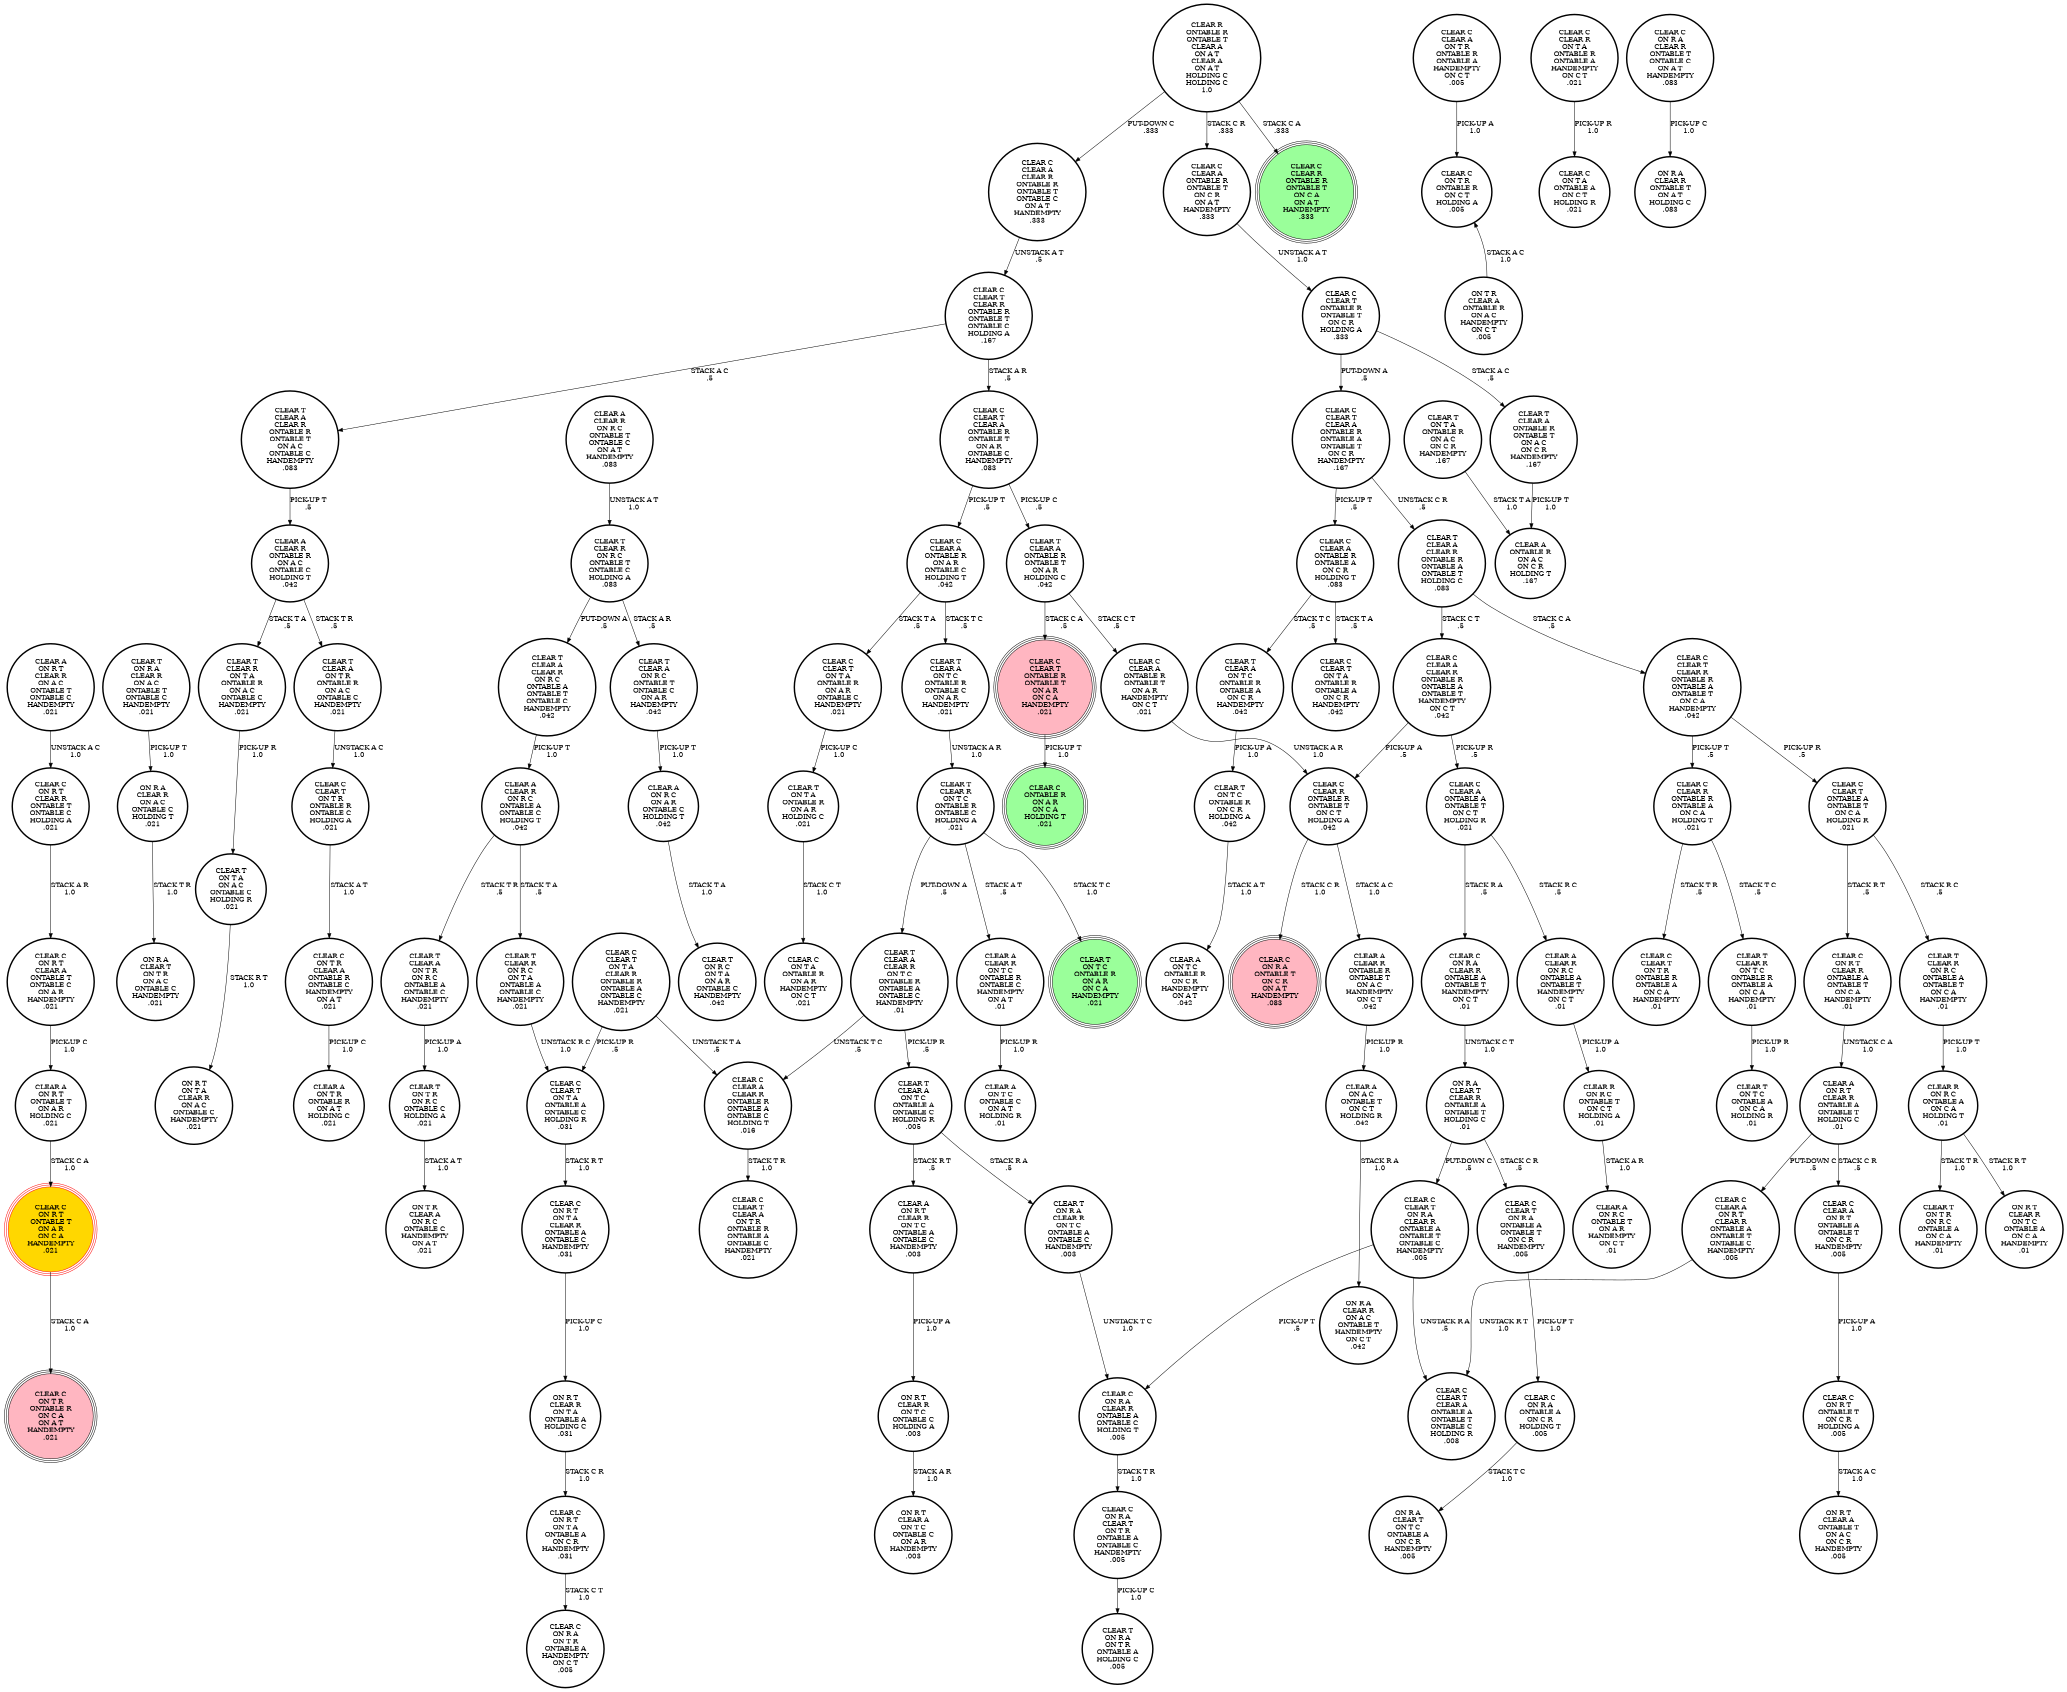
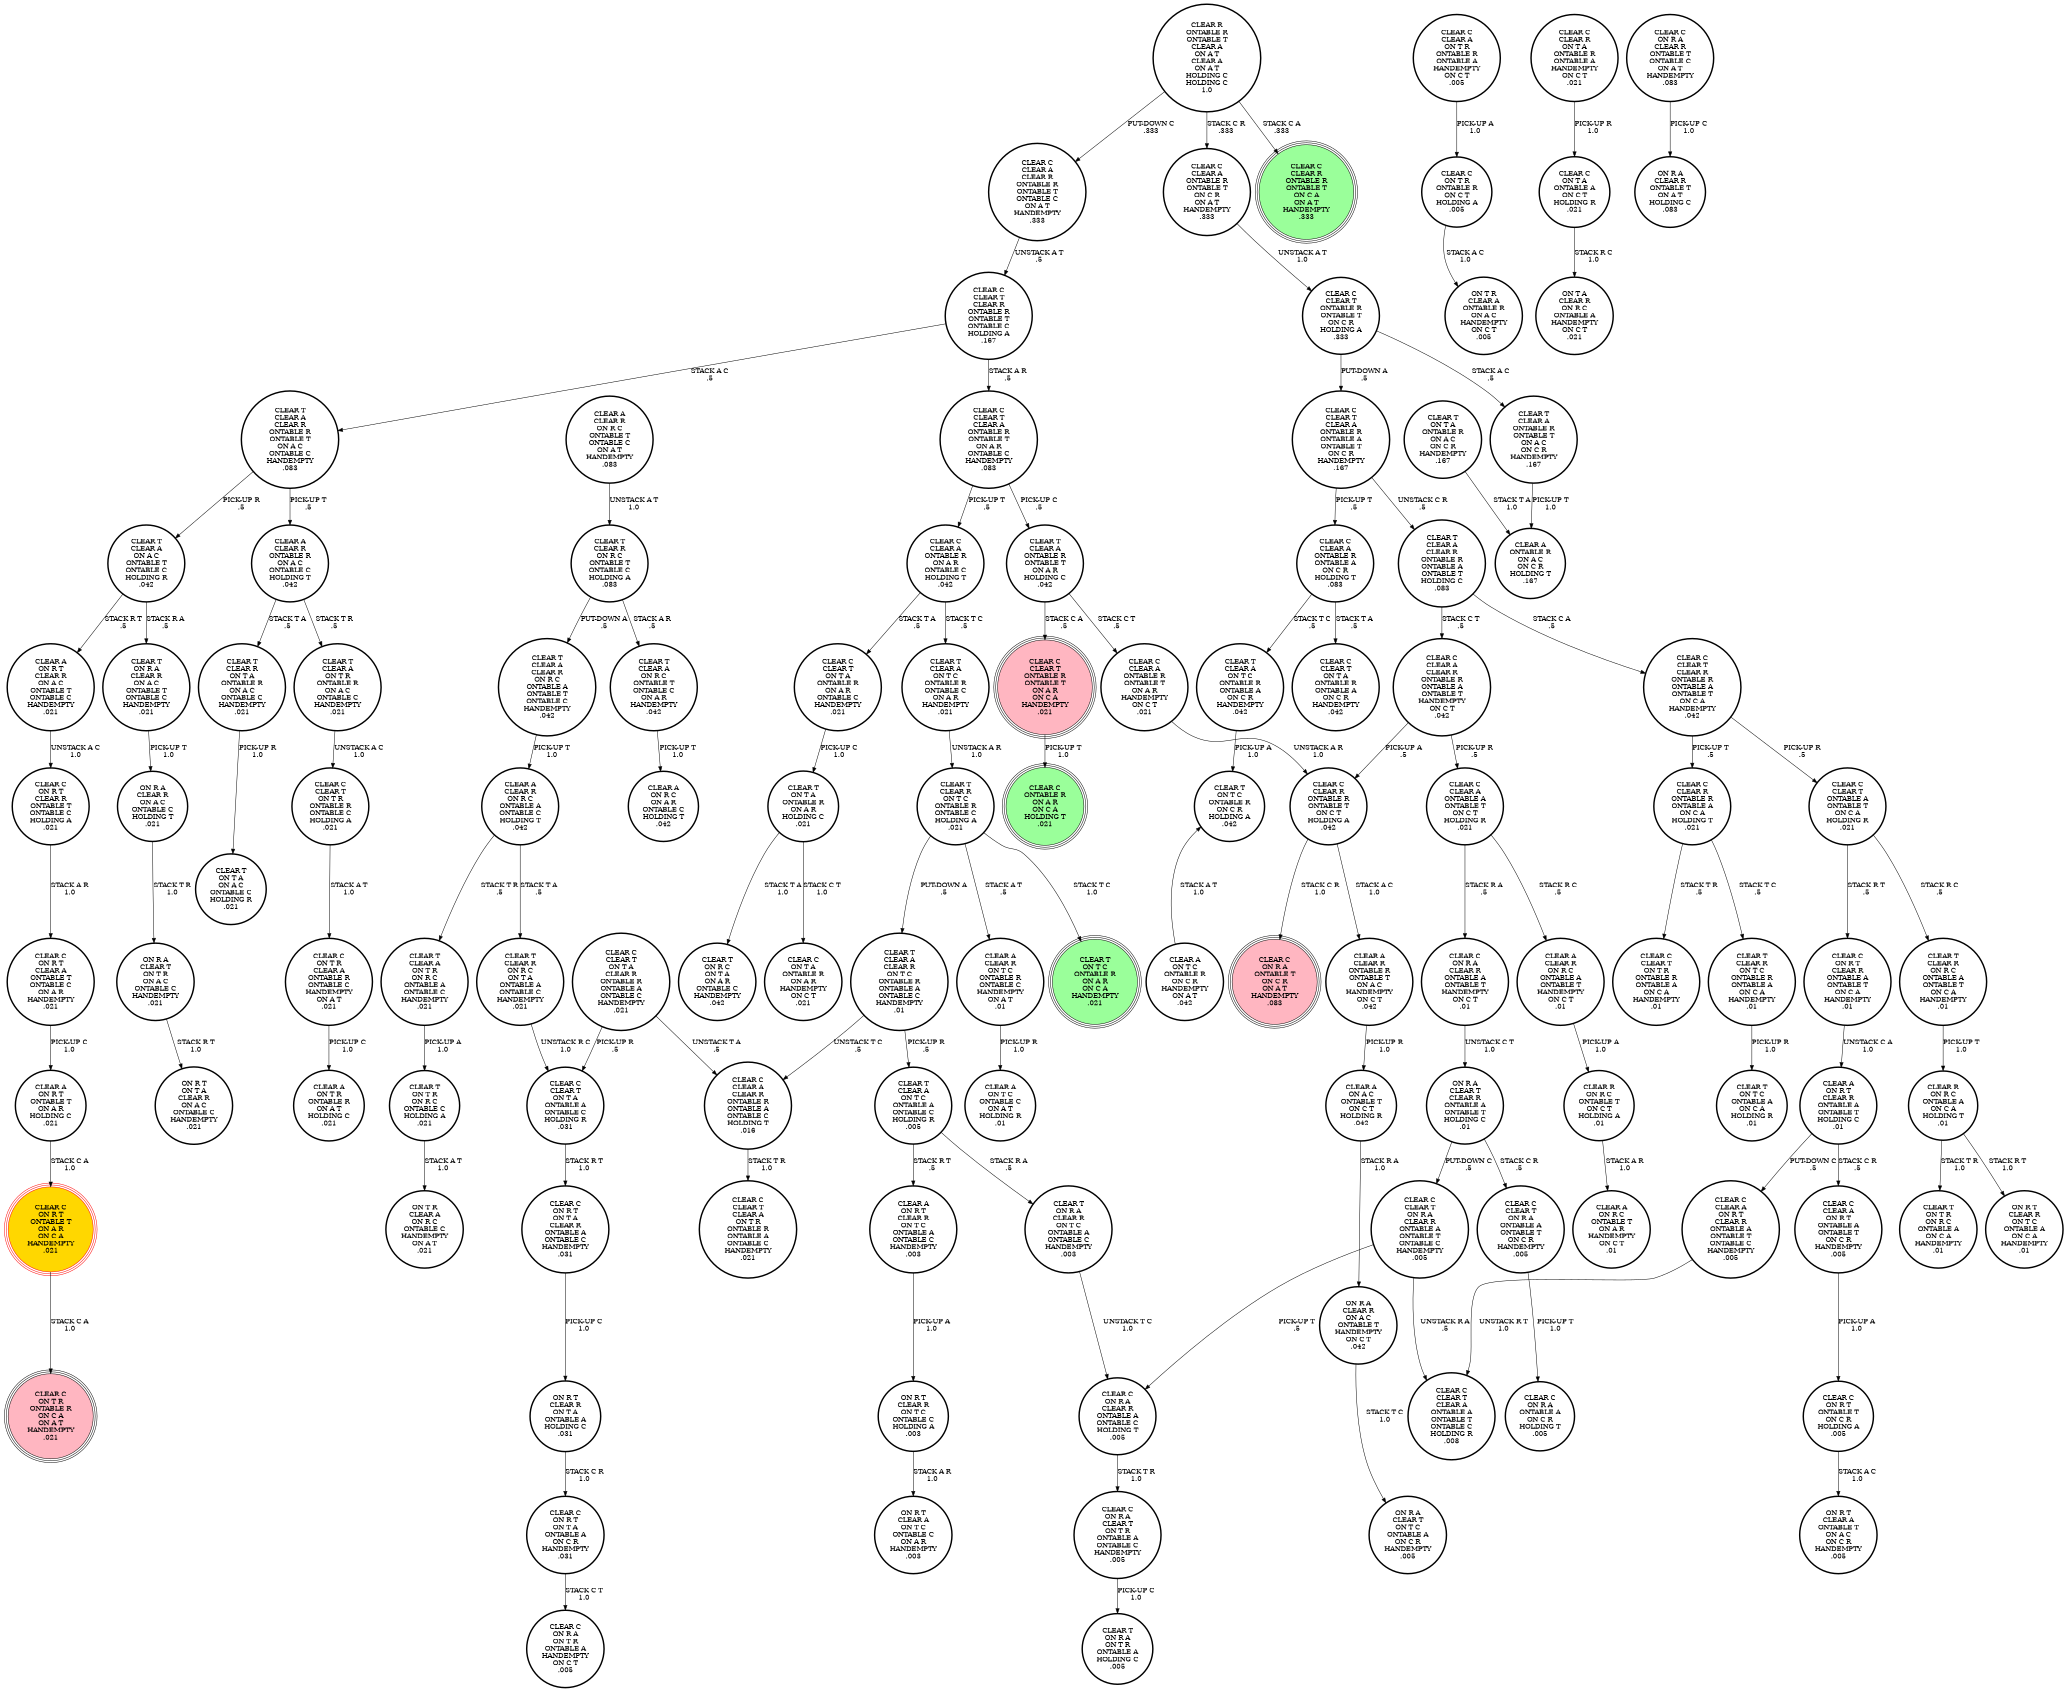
edge "ON T R CLEAR A ONTABLE R ON A C HANDEMPTY ON C T .005" -> "CLEAR C ON T R ONTABLE R ON C T HOLDING A .005": reversed
node "ON T A CLEAR R ON R C ONTABLE A HANDEMPTY ON C T .021": added
node "CLEAR T CLEAR A ON A C ONTABLE T ONTABLE C HOLDING R .042": added
edge "CLEAR A ON R C ON A R ONTABLE C HOLDING T .042" -> "CLEAR T ON R C ON T A ON A R ONTABLE C HANDEMPTY .042": now "CLEAR T ON T A ONTABLE R ON A R HOLDING C .021" -> "CLEAR T ON R C ON T A ON A R ONTABLE C HANDEMPTY .042"
edge "CLEAR T ON T C ONTABLE R ON C R HOLDING A .042" -> "CLEAR A ON T C ONTABLE R ON C R HANDEMPTY ON A T .042": reversed
edge "CLEAR T ON T A ON A C ONTABLE C HOLDING R .021" -> "ON R T ON T A CLEAR R ON A C ONTABLE C HANDEMPTY .021": now "ON R A CLEAR T ON T R ON A C ONTABLE C HANDEMPTY .021" -> "ON R T ON T A CLEAR R ON A C ONTABLE C HANDEMPTY .021"
edge "CLEAR C ON R A ONTABLE A ON C R HOLDING T .005" -> "ON R A CLEAR T ON T C ONTABLE A ON C R HANDEMPTY .005": now "ON R A CLEAR R ON A C ONTABLE T HANDEMPTY ON C T .042" -> "ON R A CLEAR T ON T C ONTABLE A ON C R HANDEMPTY .005"
